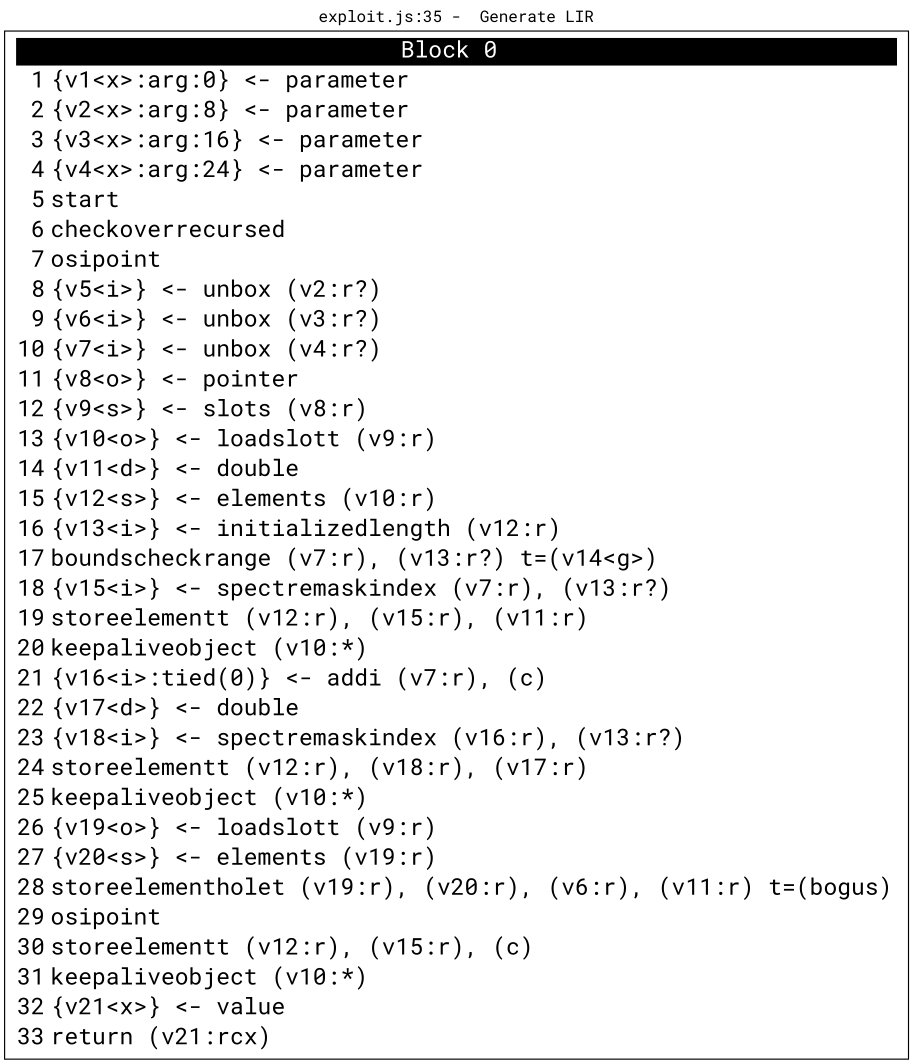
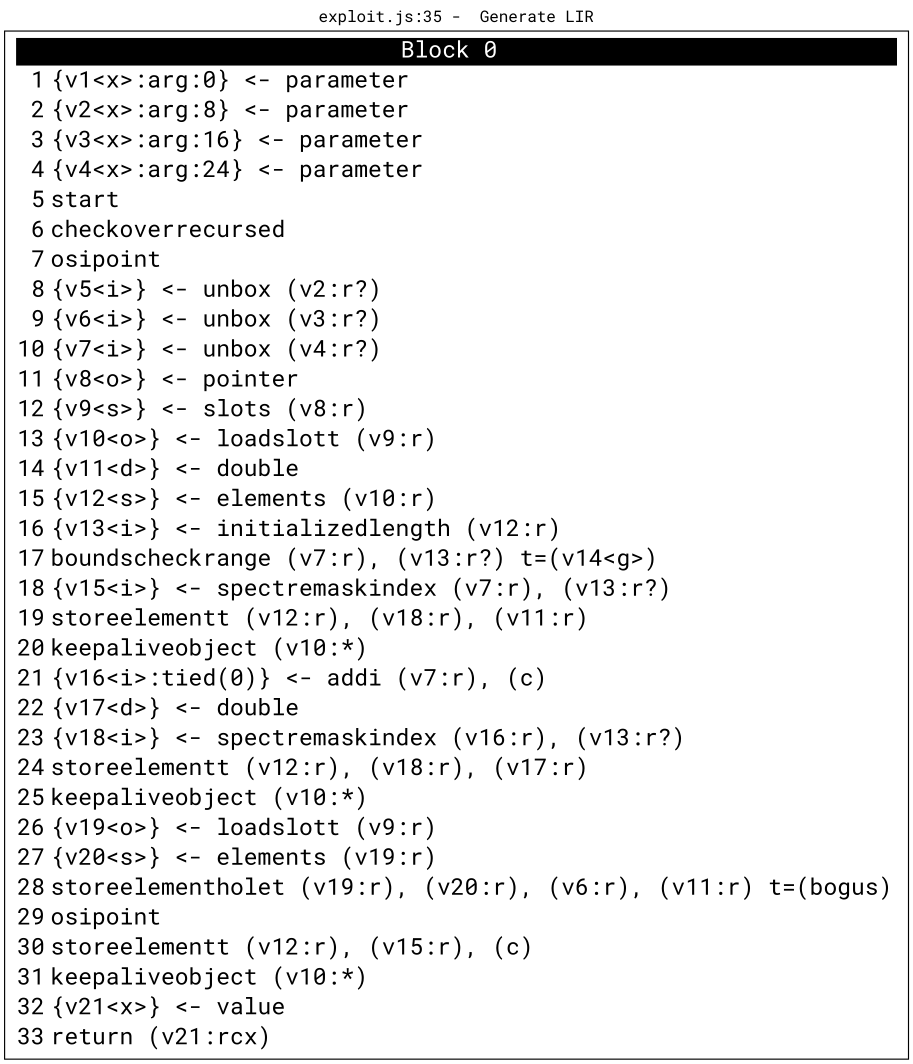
node "Block 0": text "storeelementt (v12:r), (v15:r), (v11:r)" -> "storeelementt (v12:r), (v18:r), (v11:r)"
